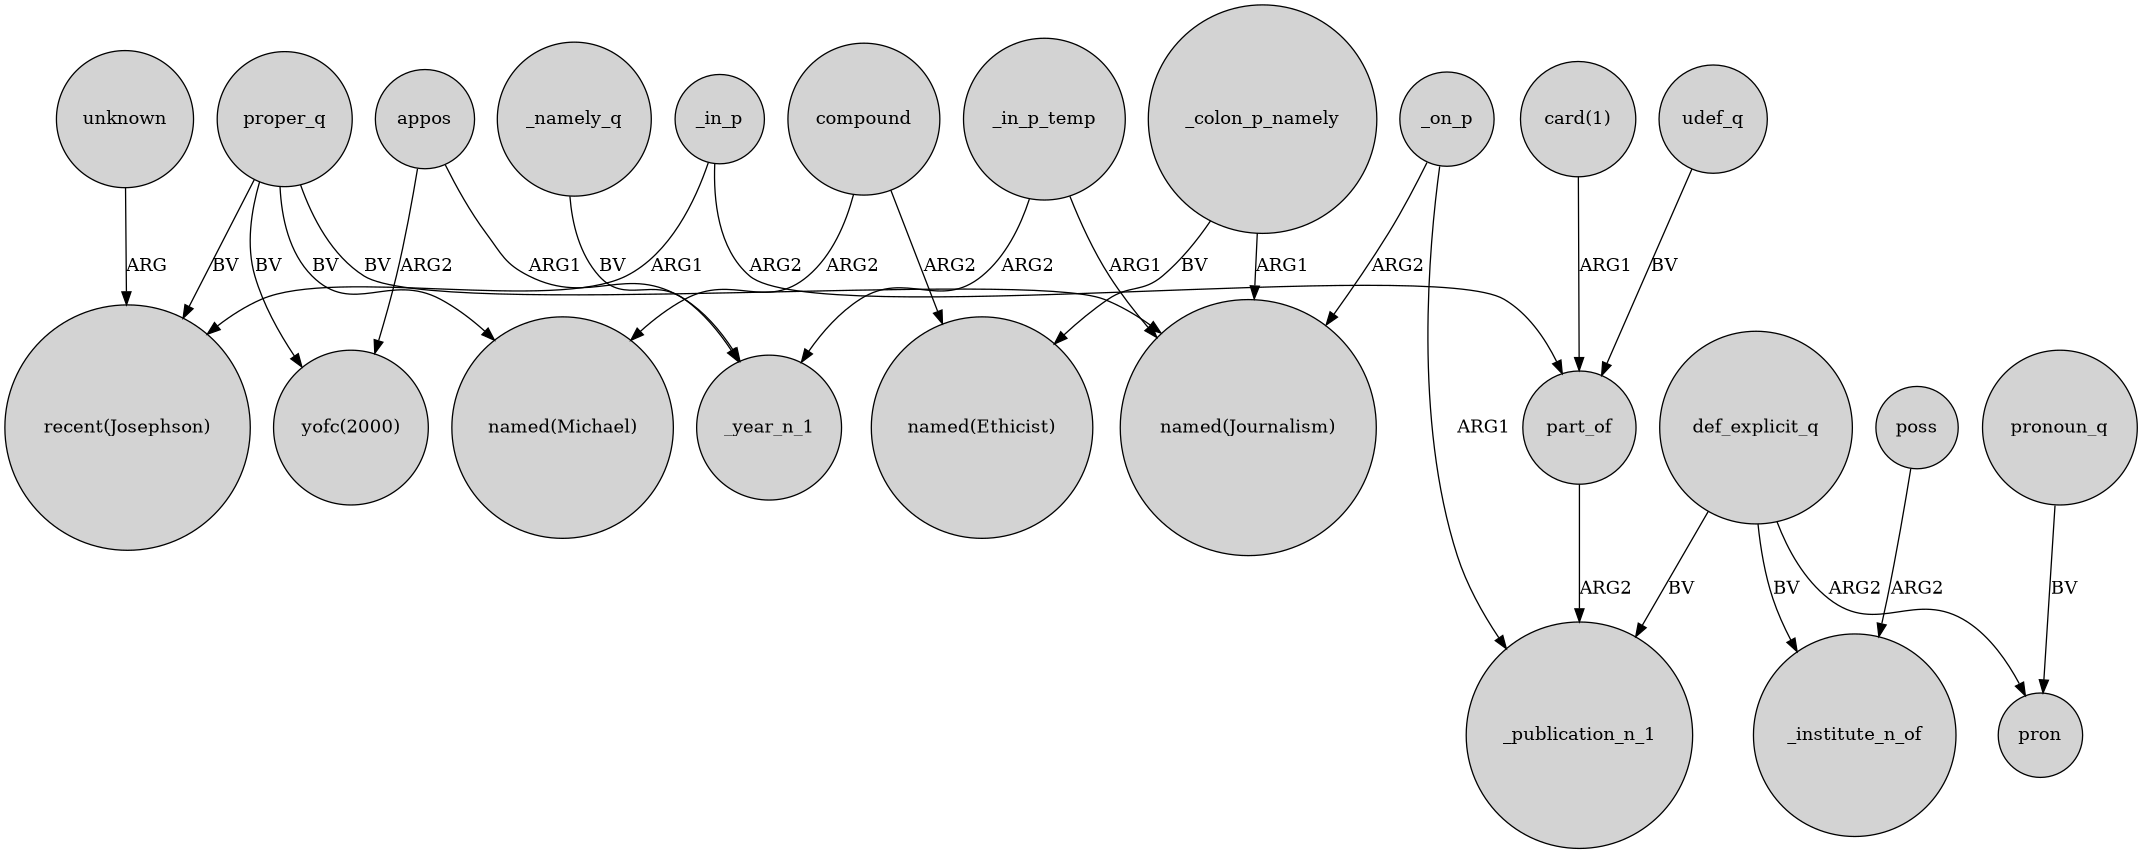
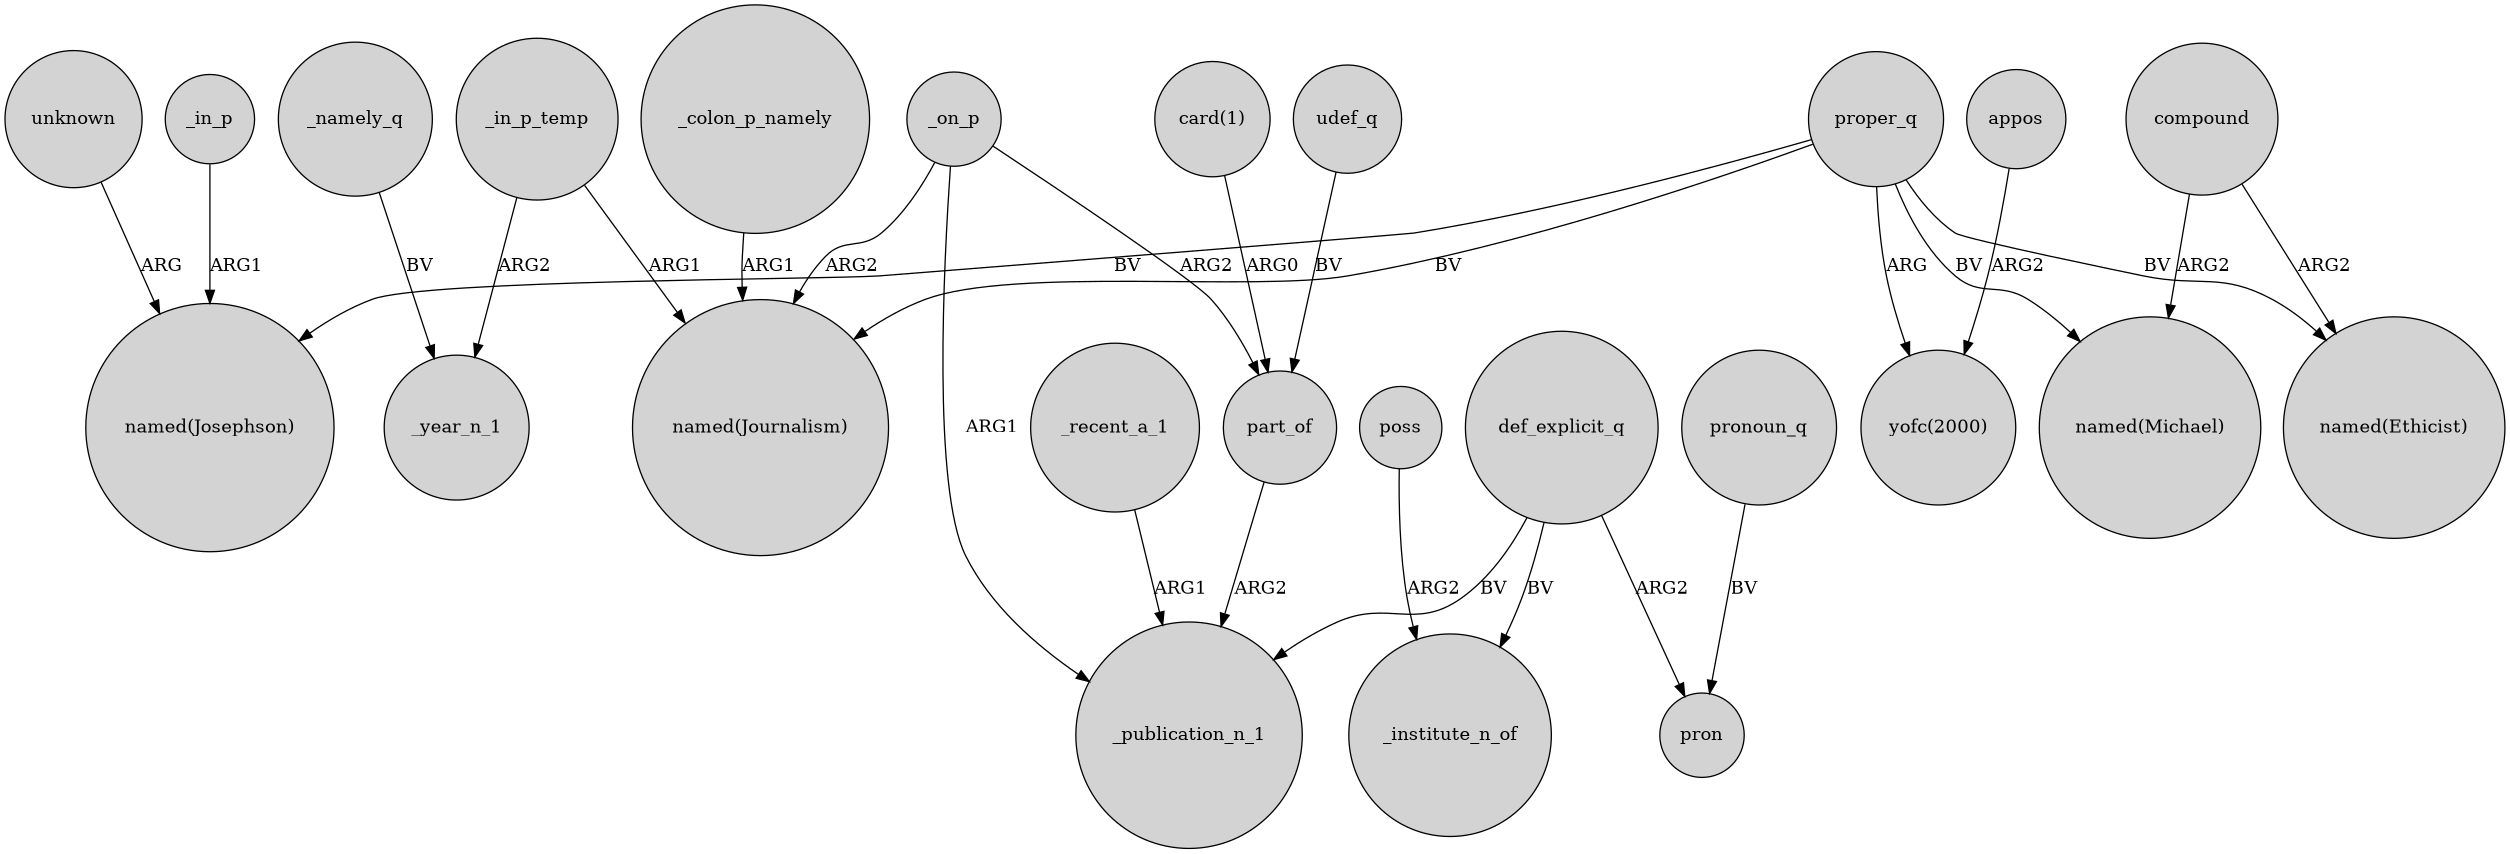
edge "proper_q" -> "yofc(2000)": label "BV" -> "ARG"
edge "card(1)" -> "part_of": label "ARG1" -> "ARG0"
edge "appos" -> "_year_n_1": removed, label "ARG1"
edge "_colon_p_namely" -> "named(Ethicist)": now "proper_q" -> "named(Ethicist)"
edge "_in_p" -> "part_of": now "_on_p" -> "part_of"
node "recent(Josephson)": label "recent(Josephson)" -> "named(Josephson)"
node "_recent_a_1": added
